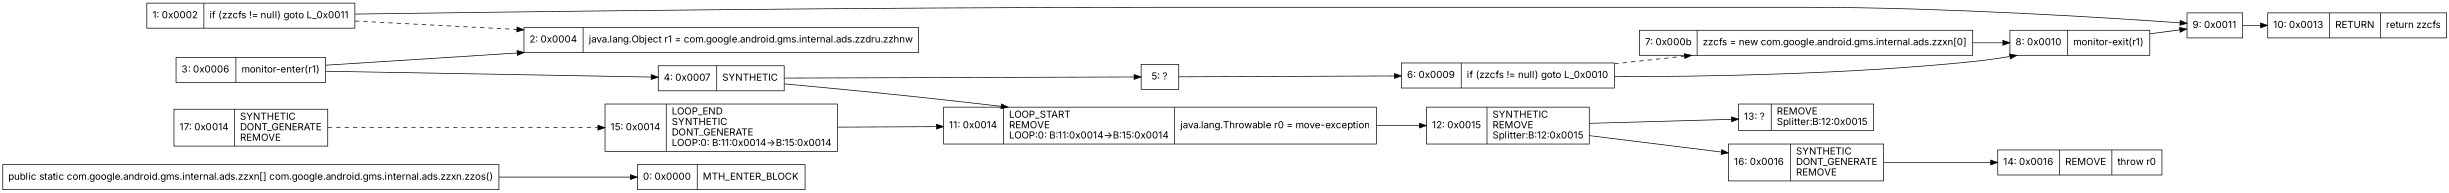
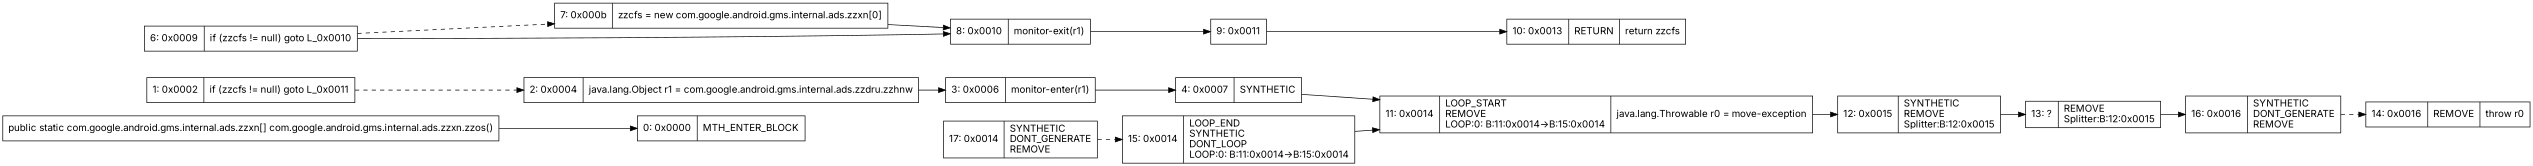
edge "1: 0x0002" -> "9: 0x0011": removed
edge "3: 0x0006" -> "2: 0x0004": reversed
node "5: ?": removed
node "15: 0x0014": text "DONT_GENERATE" -> "DONT_LOOP"
edge "12: 0x0015" -> "16: 0x0016": now "13: ?" -> "16: 0x0016"
edge "16: 0x0016" -> "14: 0x0016": style solid -> dashed
